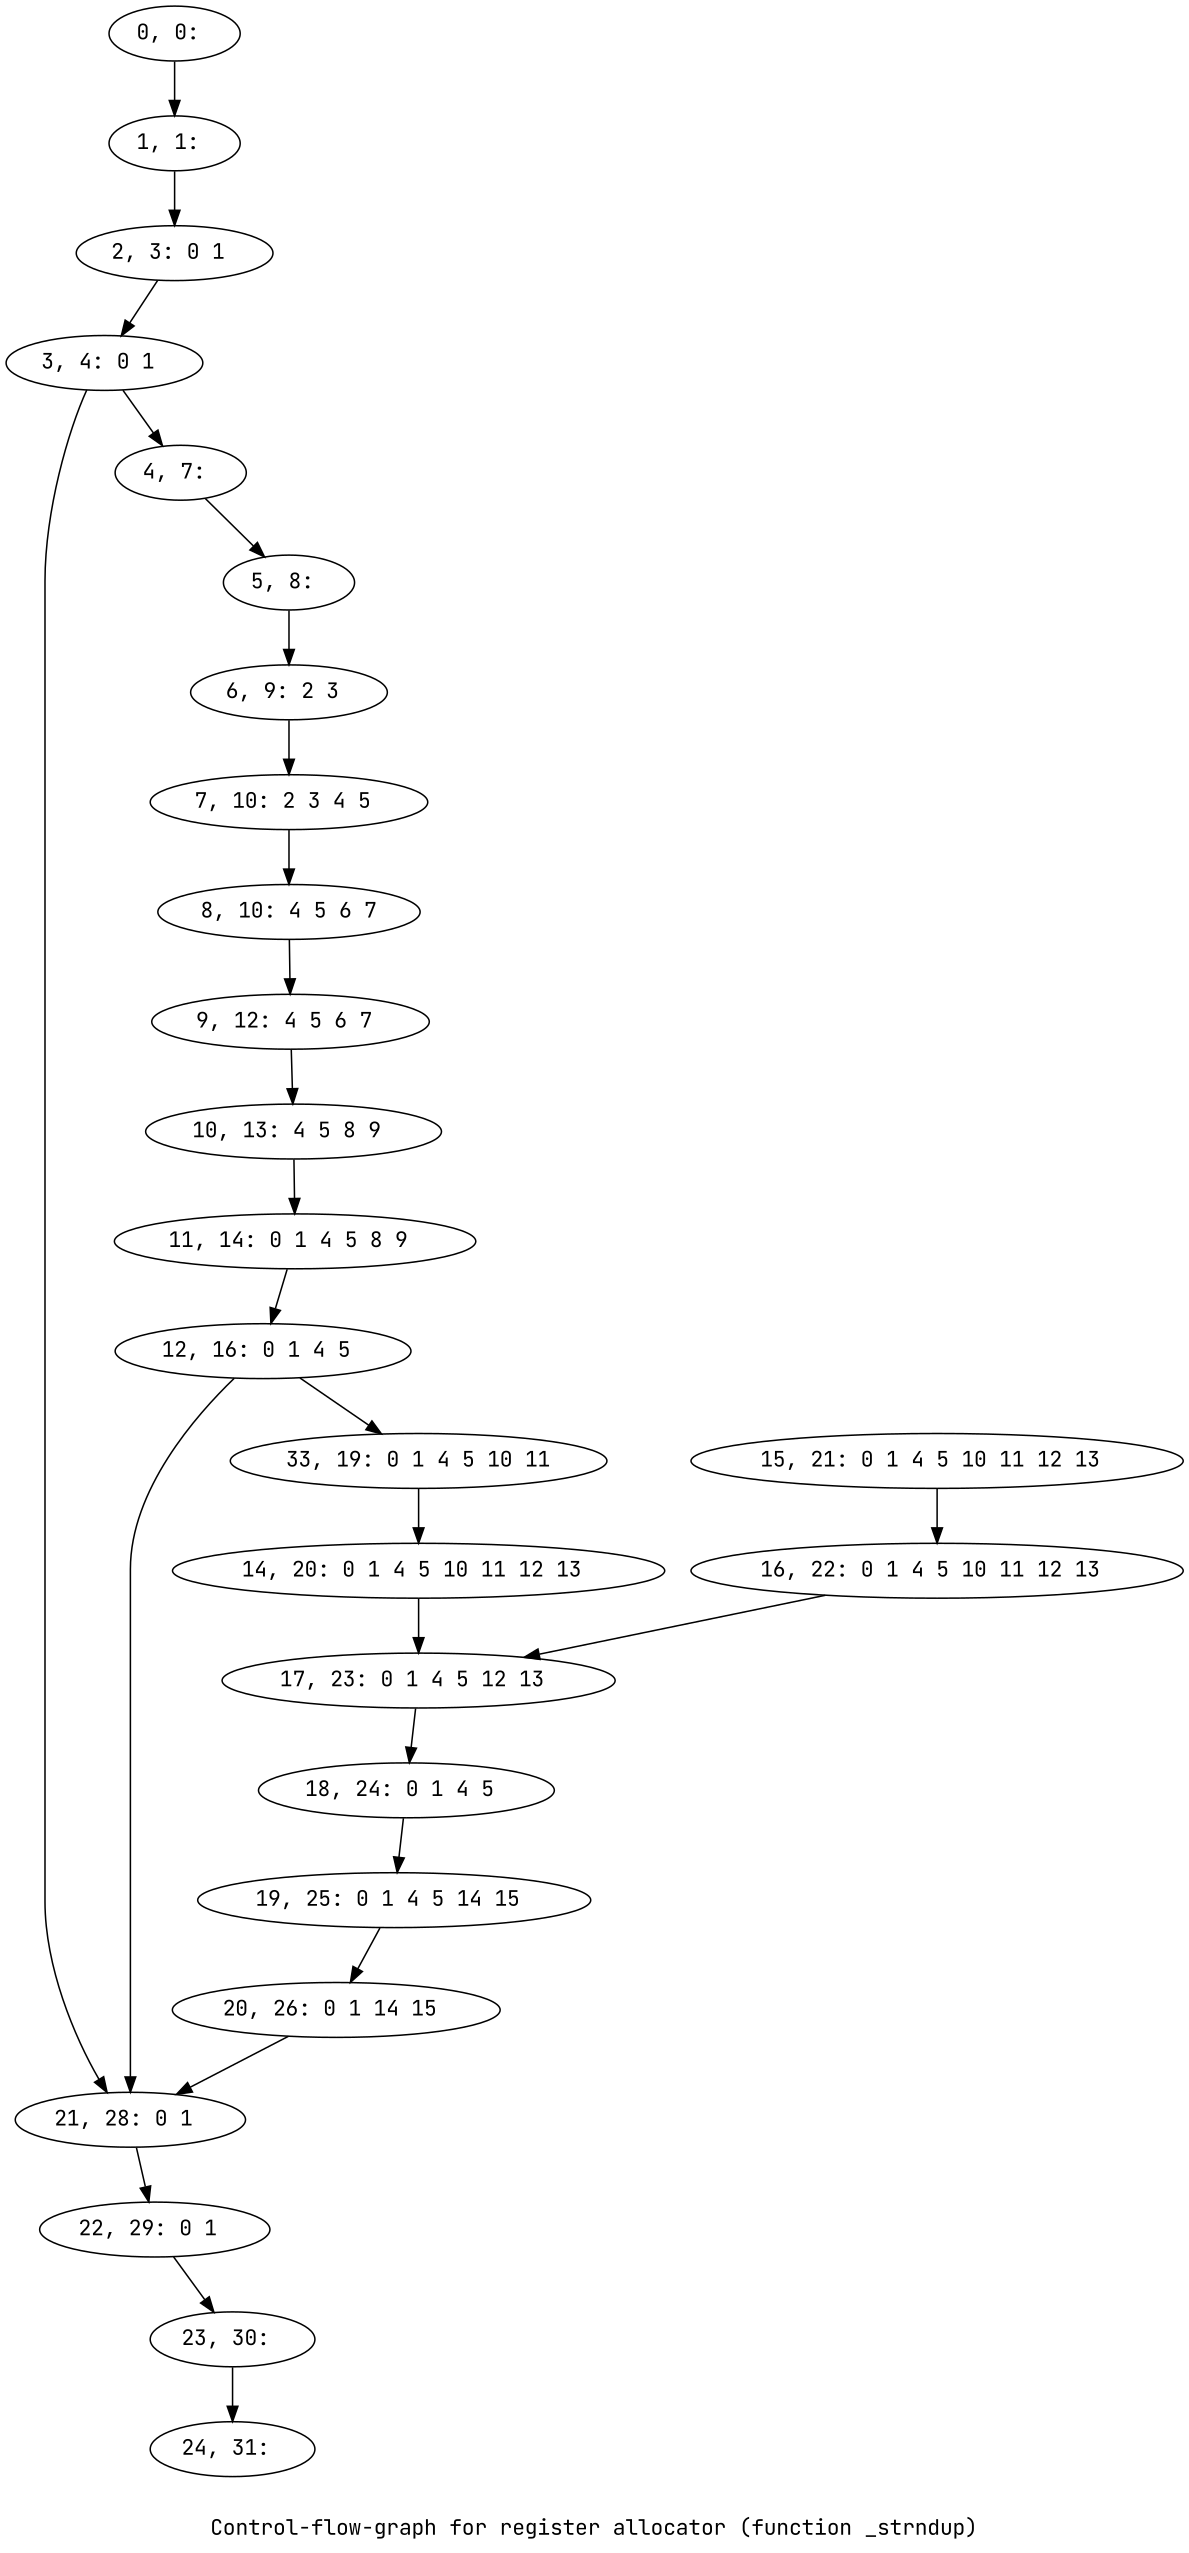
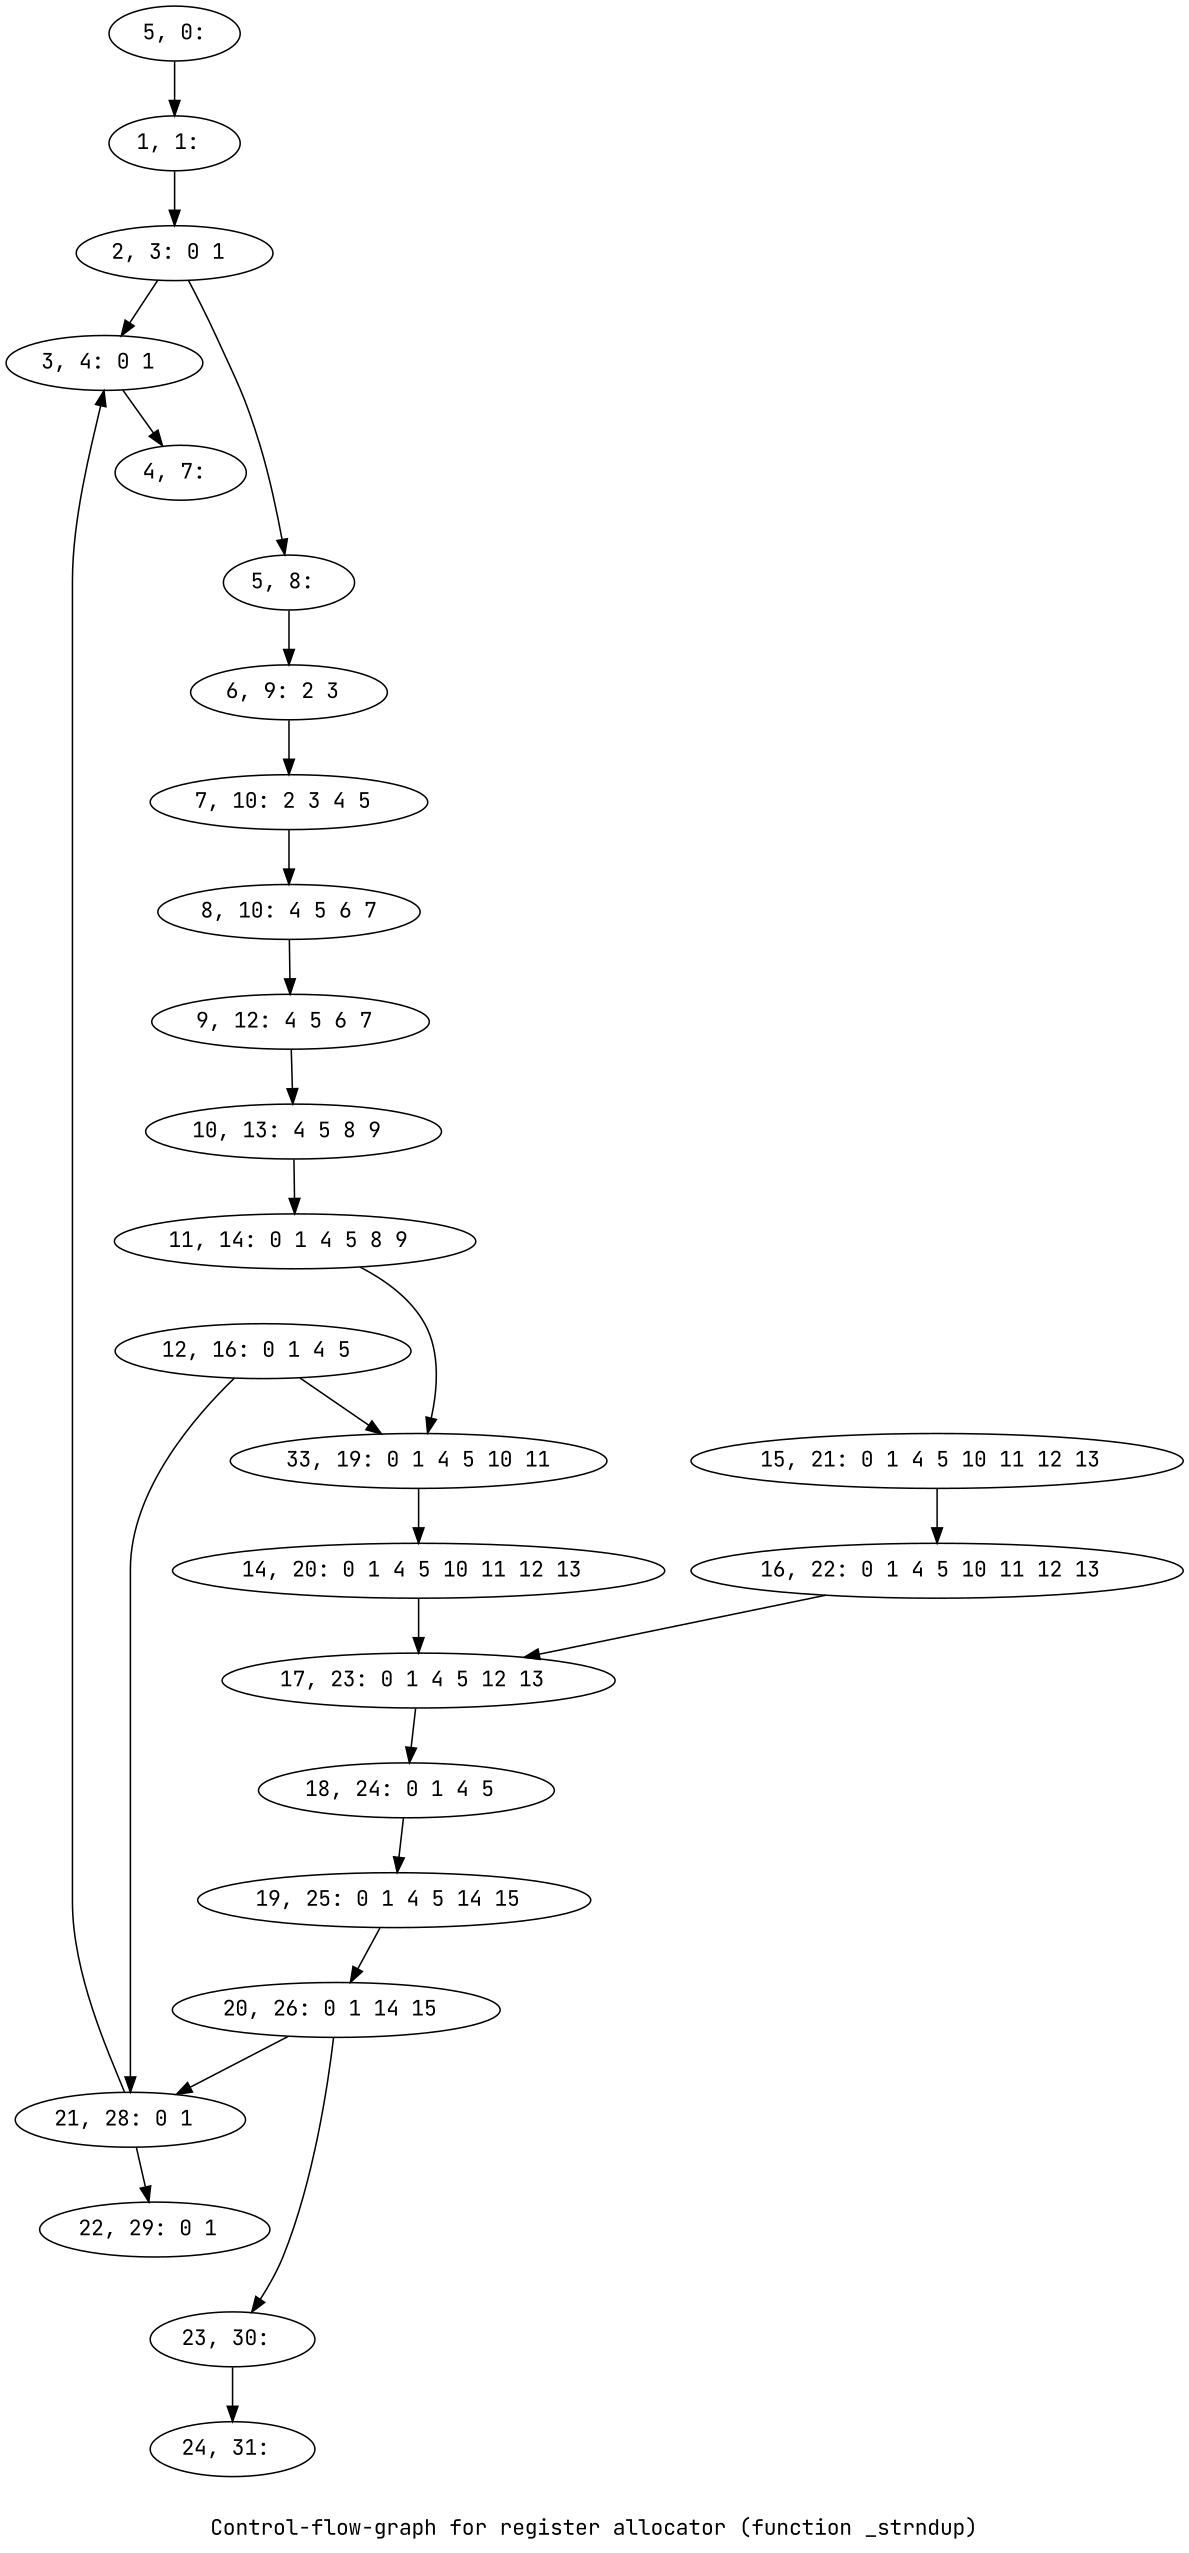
node "0, 0:": label "0, 0:" -> "5, 0:"
edge "4, 7:" -> "5, 8:": now "2, 3: 0 1" -> "5, 8:"
edge "3, 4: 0 1" -> "21, 28: 0 1": reversed
edge "11, 14: 0 1 4 5 8 9" -> "12, 16: 0 1 4 5": now "11, 14: 0 1 4 5 8 9" -> "33, 19: 0 1 4 5 10 11"
edge "22, 29: 0 1" -> "23, 30:": now "20, 26: 0 1 14 15" -> "23, 30:"
